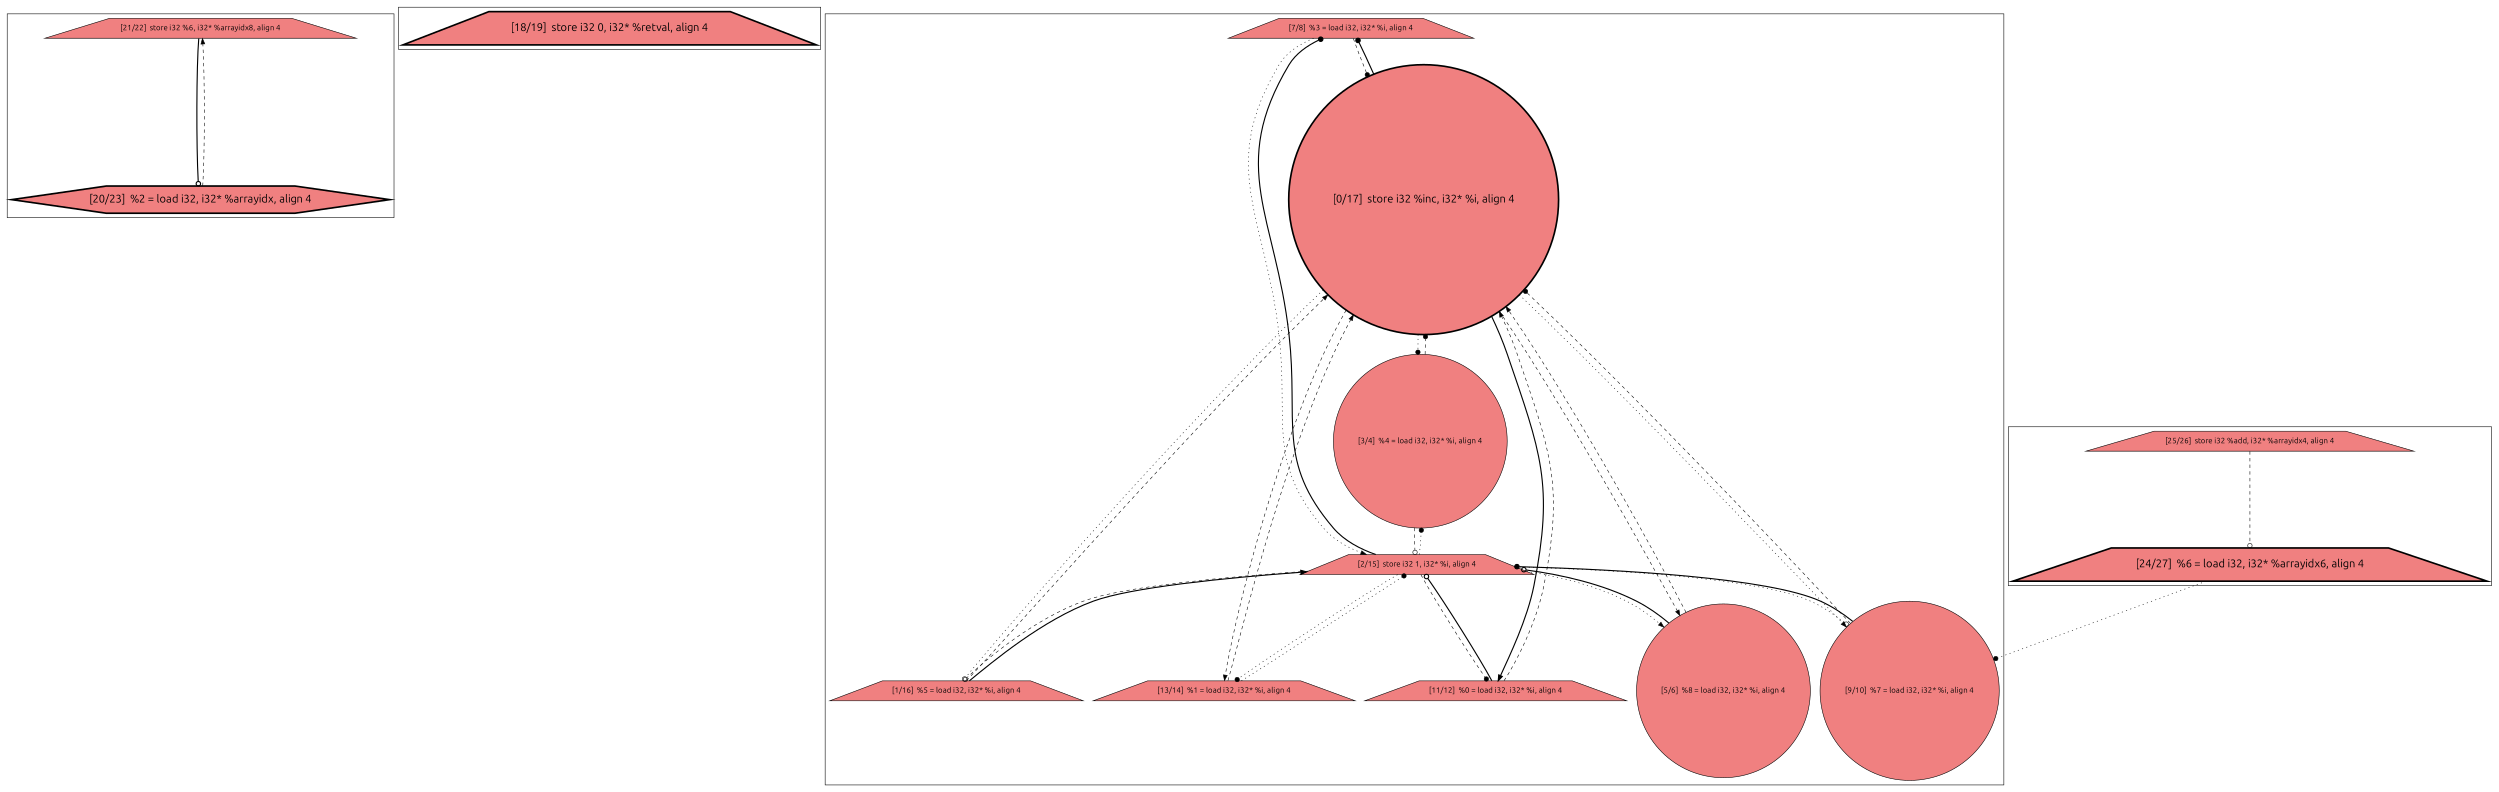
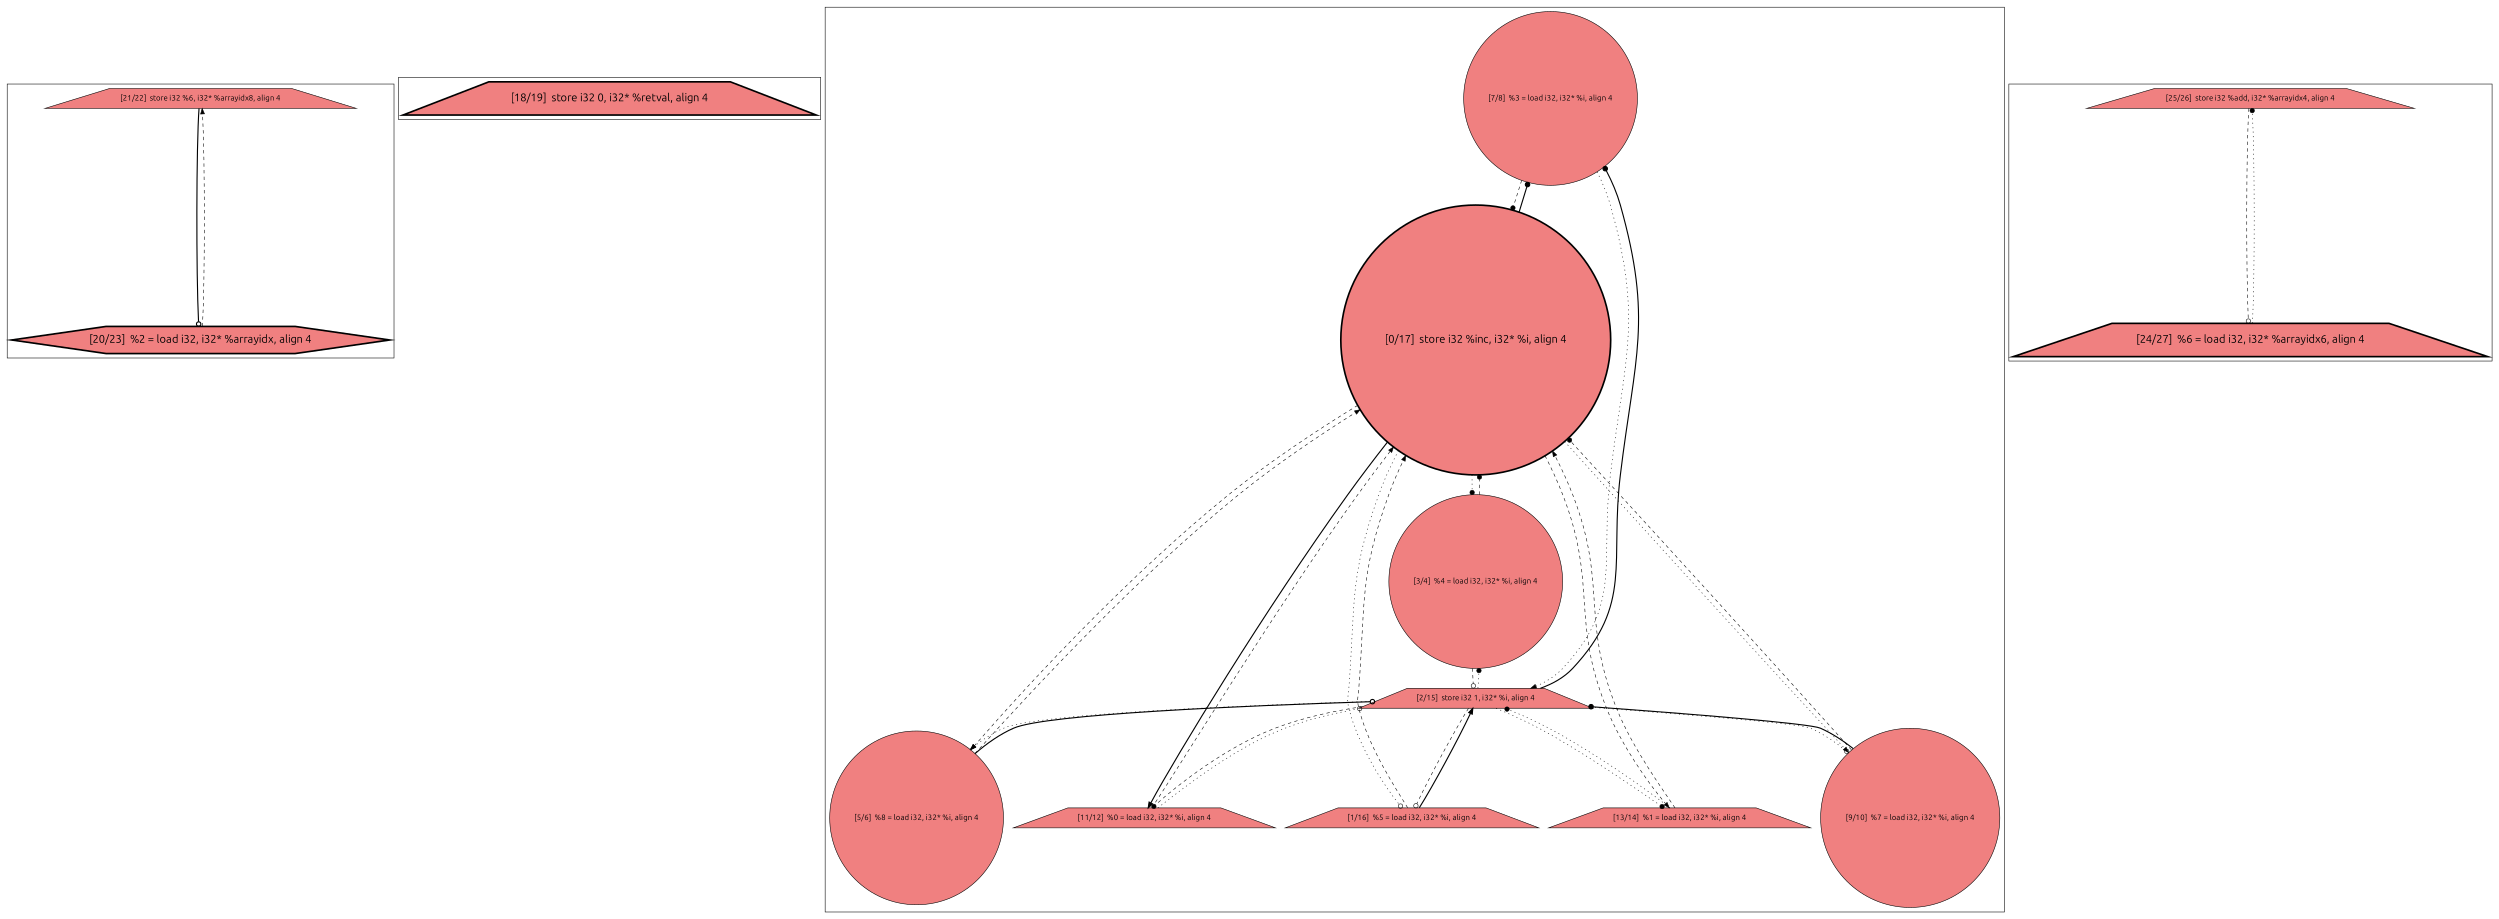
node "[7/8]  %3 = load i32, i32* %i, align 4": shape trapezium -> circle
edge "[24/27]  %6 = load i32, i32* %arrayidx6, align 4" -> "[9/10]  %7 = load i32, i32* %i, align 4": now "[24/27]  %6 = load i32, i32* %arrayidx6, align 4" -> "[25/26]  store i32 %add, i32* %arrayidx4, align 4"
edge "[11/12]  %0 = load i32, i32* %i, align 4" -> "[2/15]  store i32 1, i32* %i, align 4": style bold -> dotted
